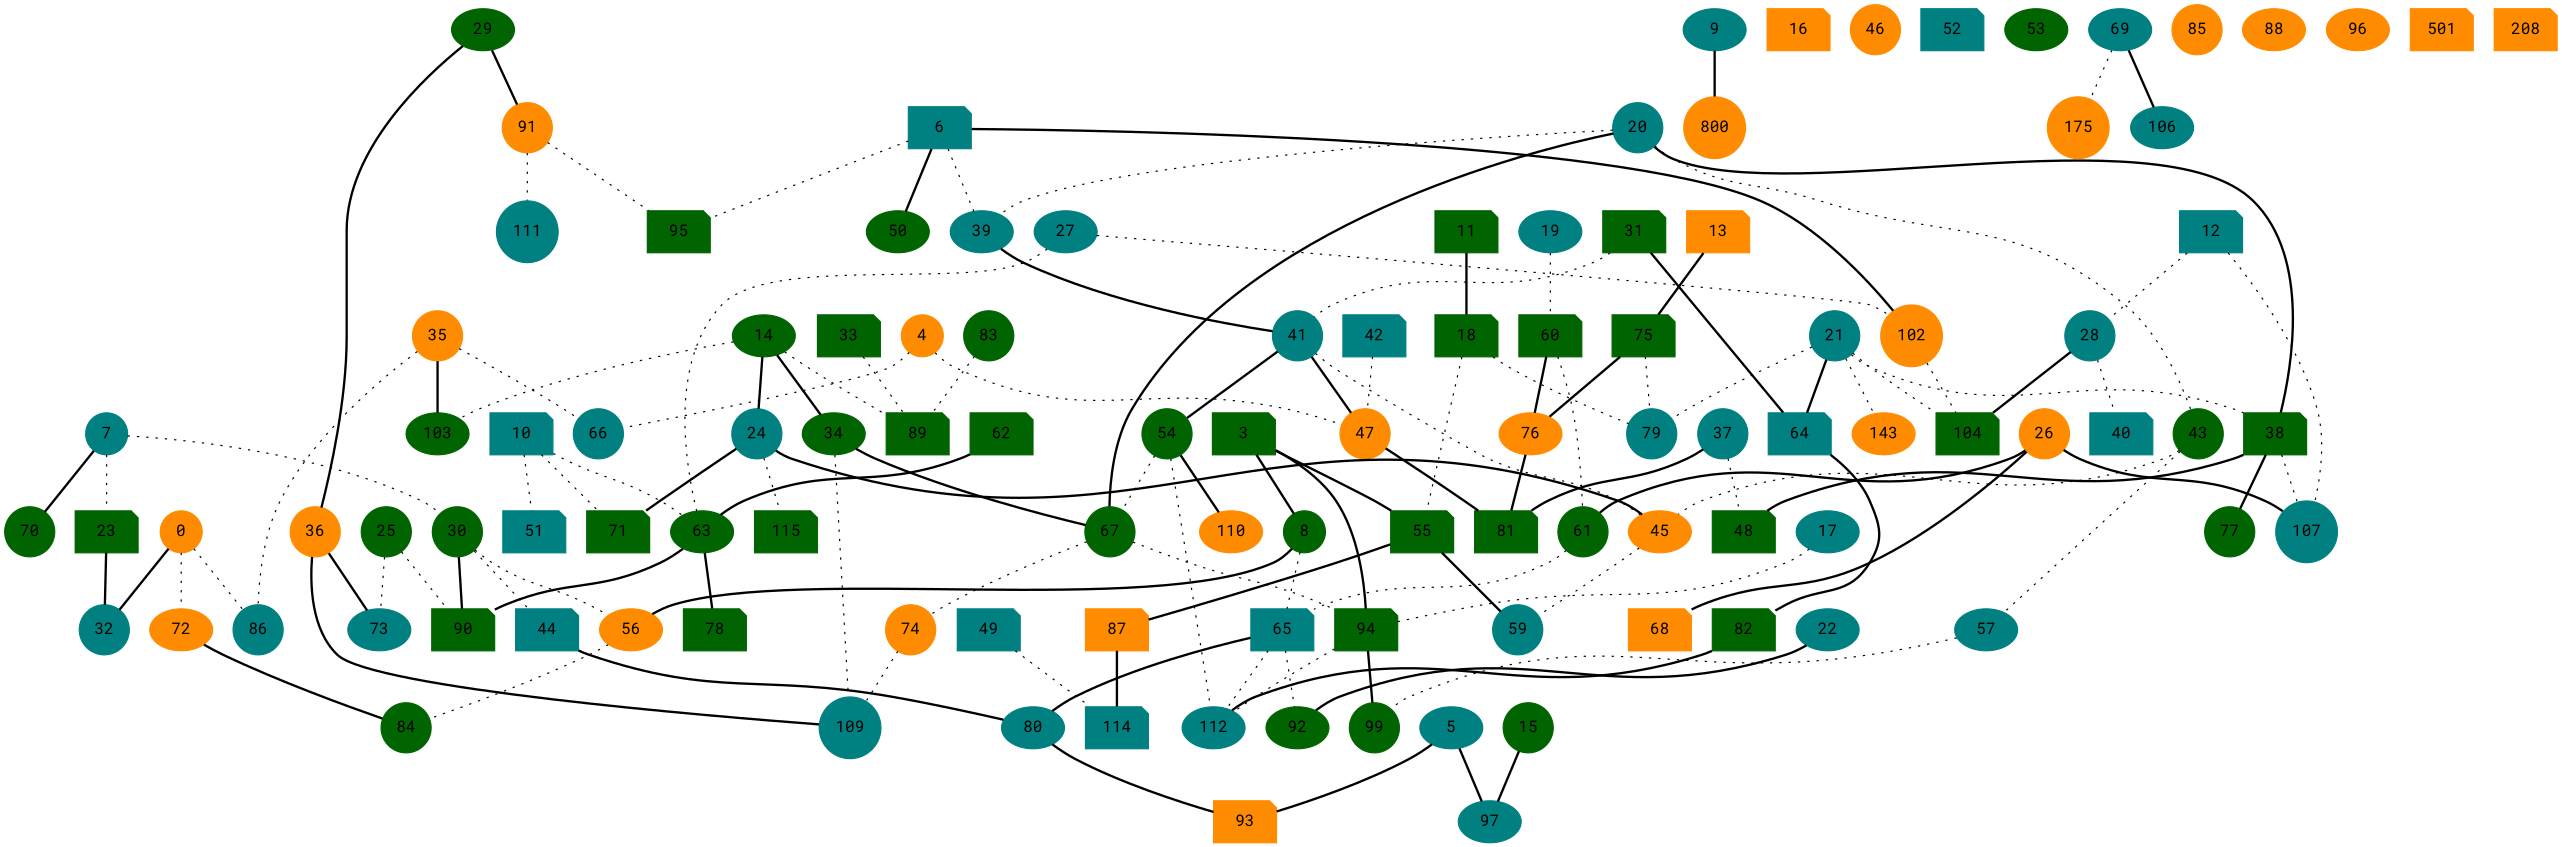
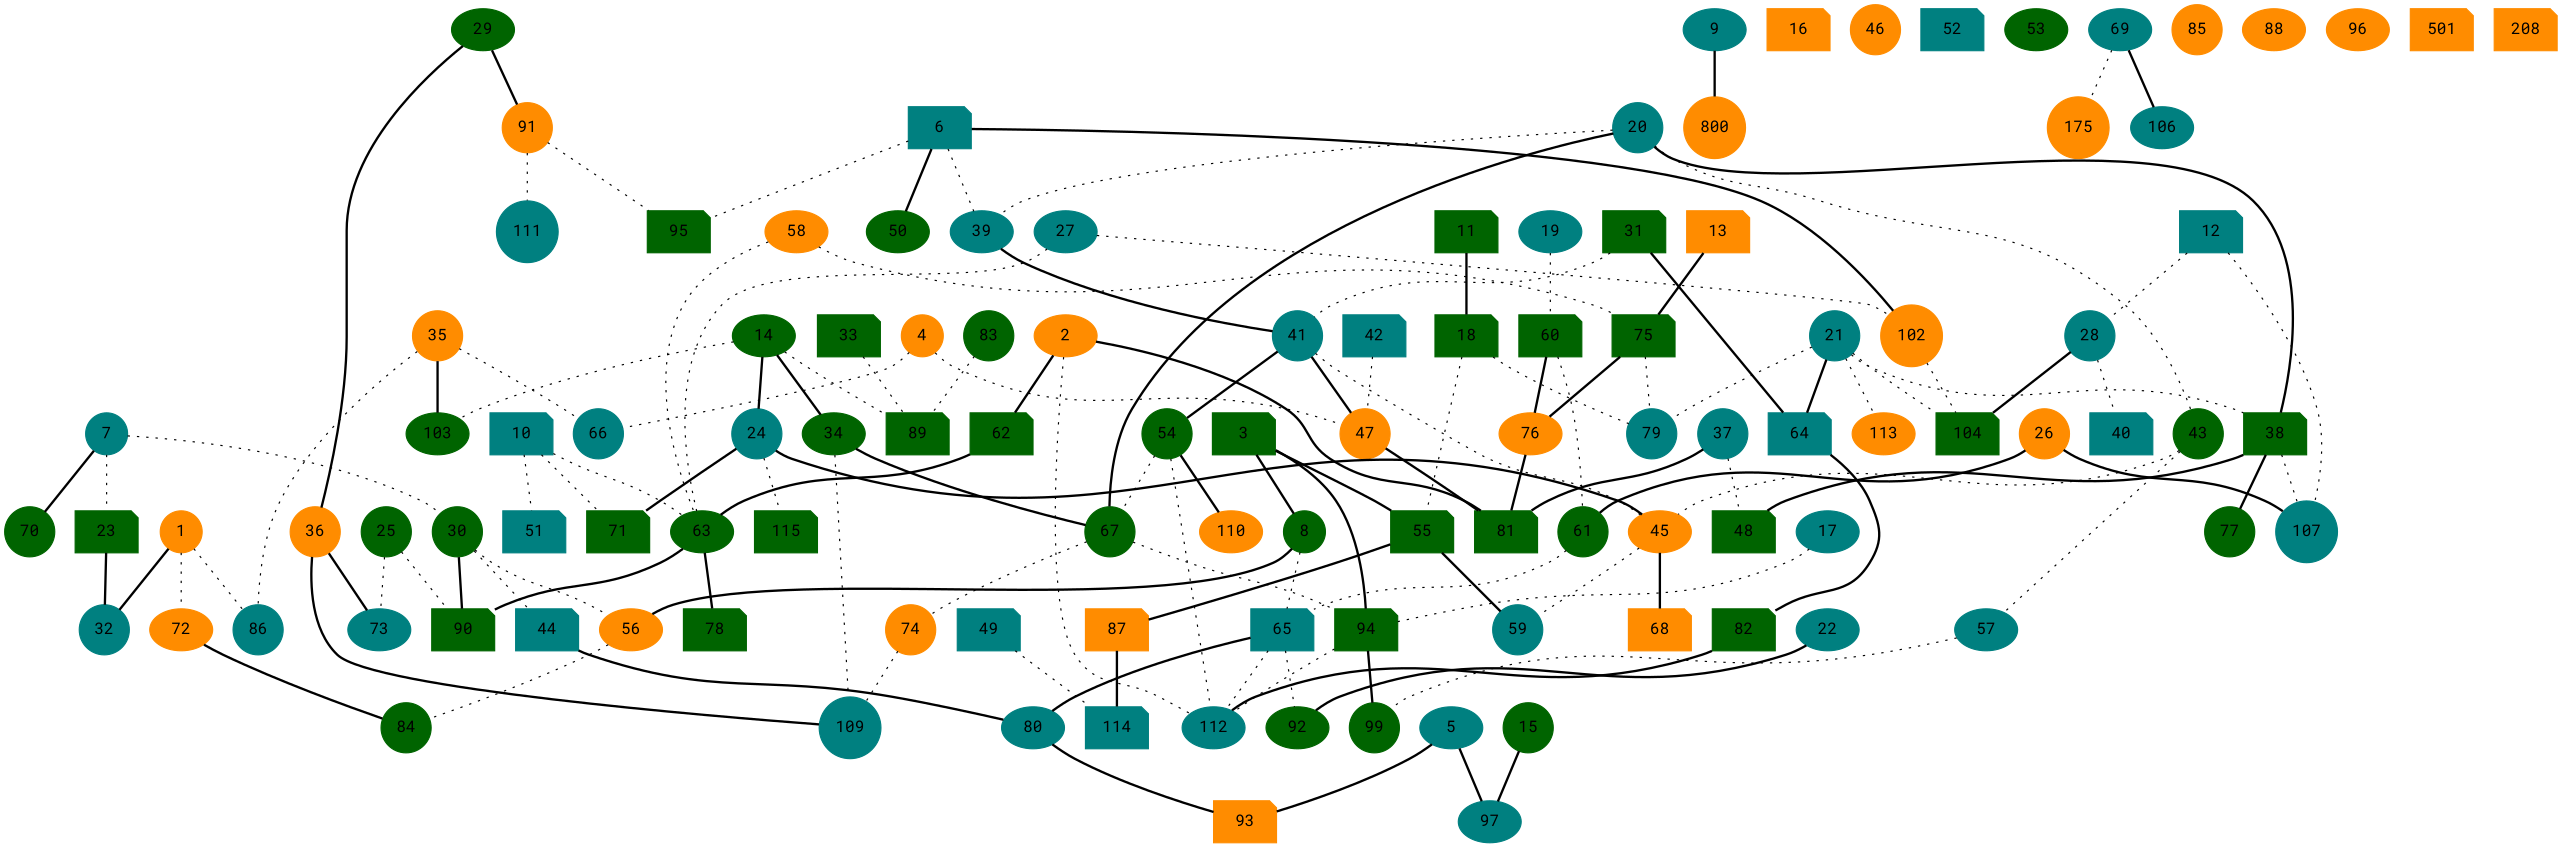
node "58": added
node "2": added
node "143": label "143" -> "113"
node "0": label "0" -> "1"
edge "26" -- "68": now "45" -- "68"
